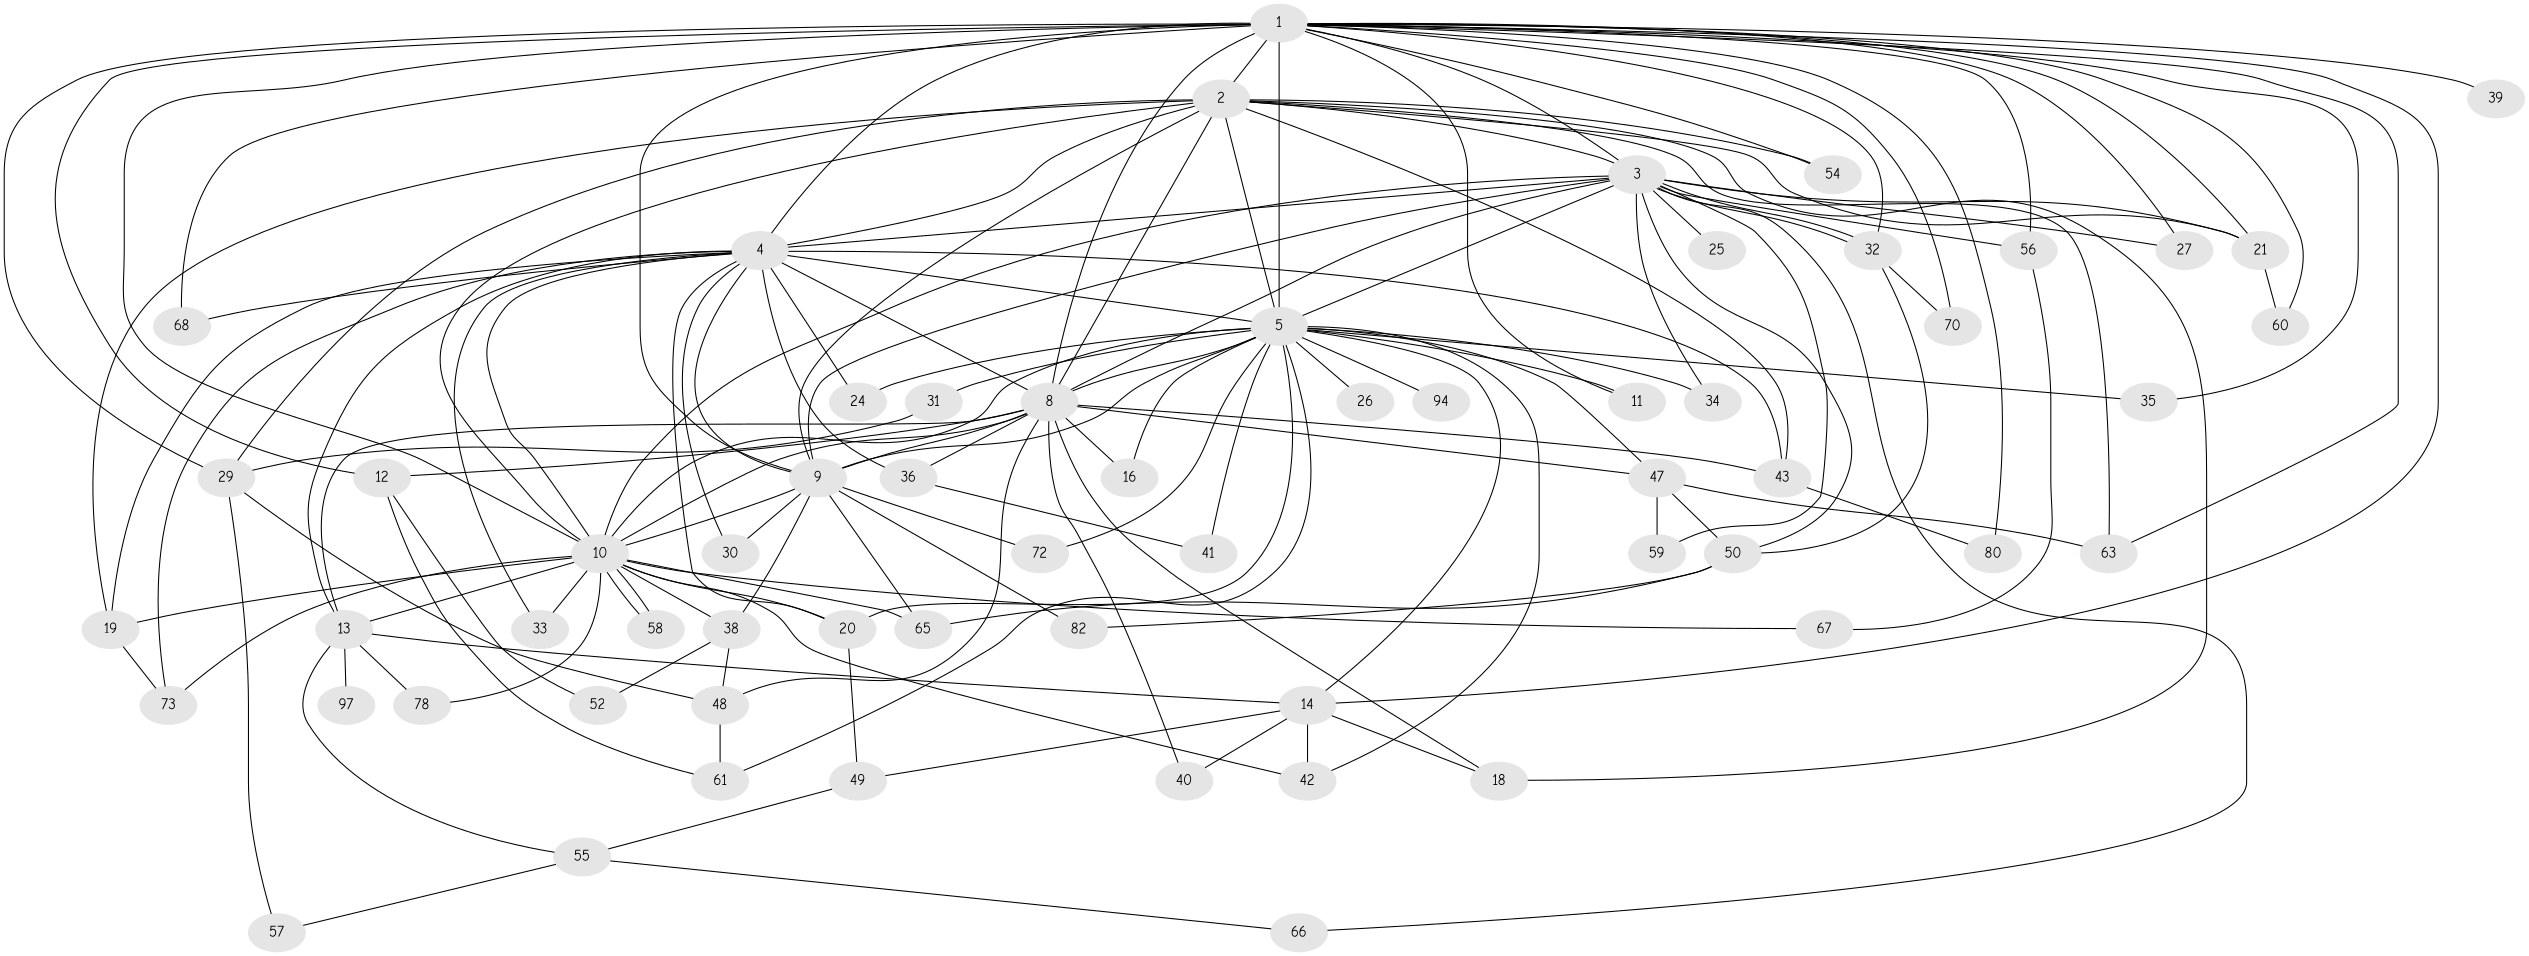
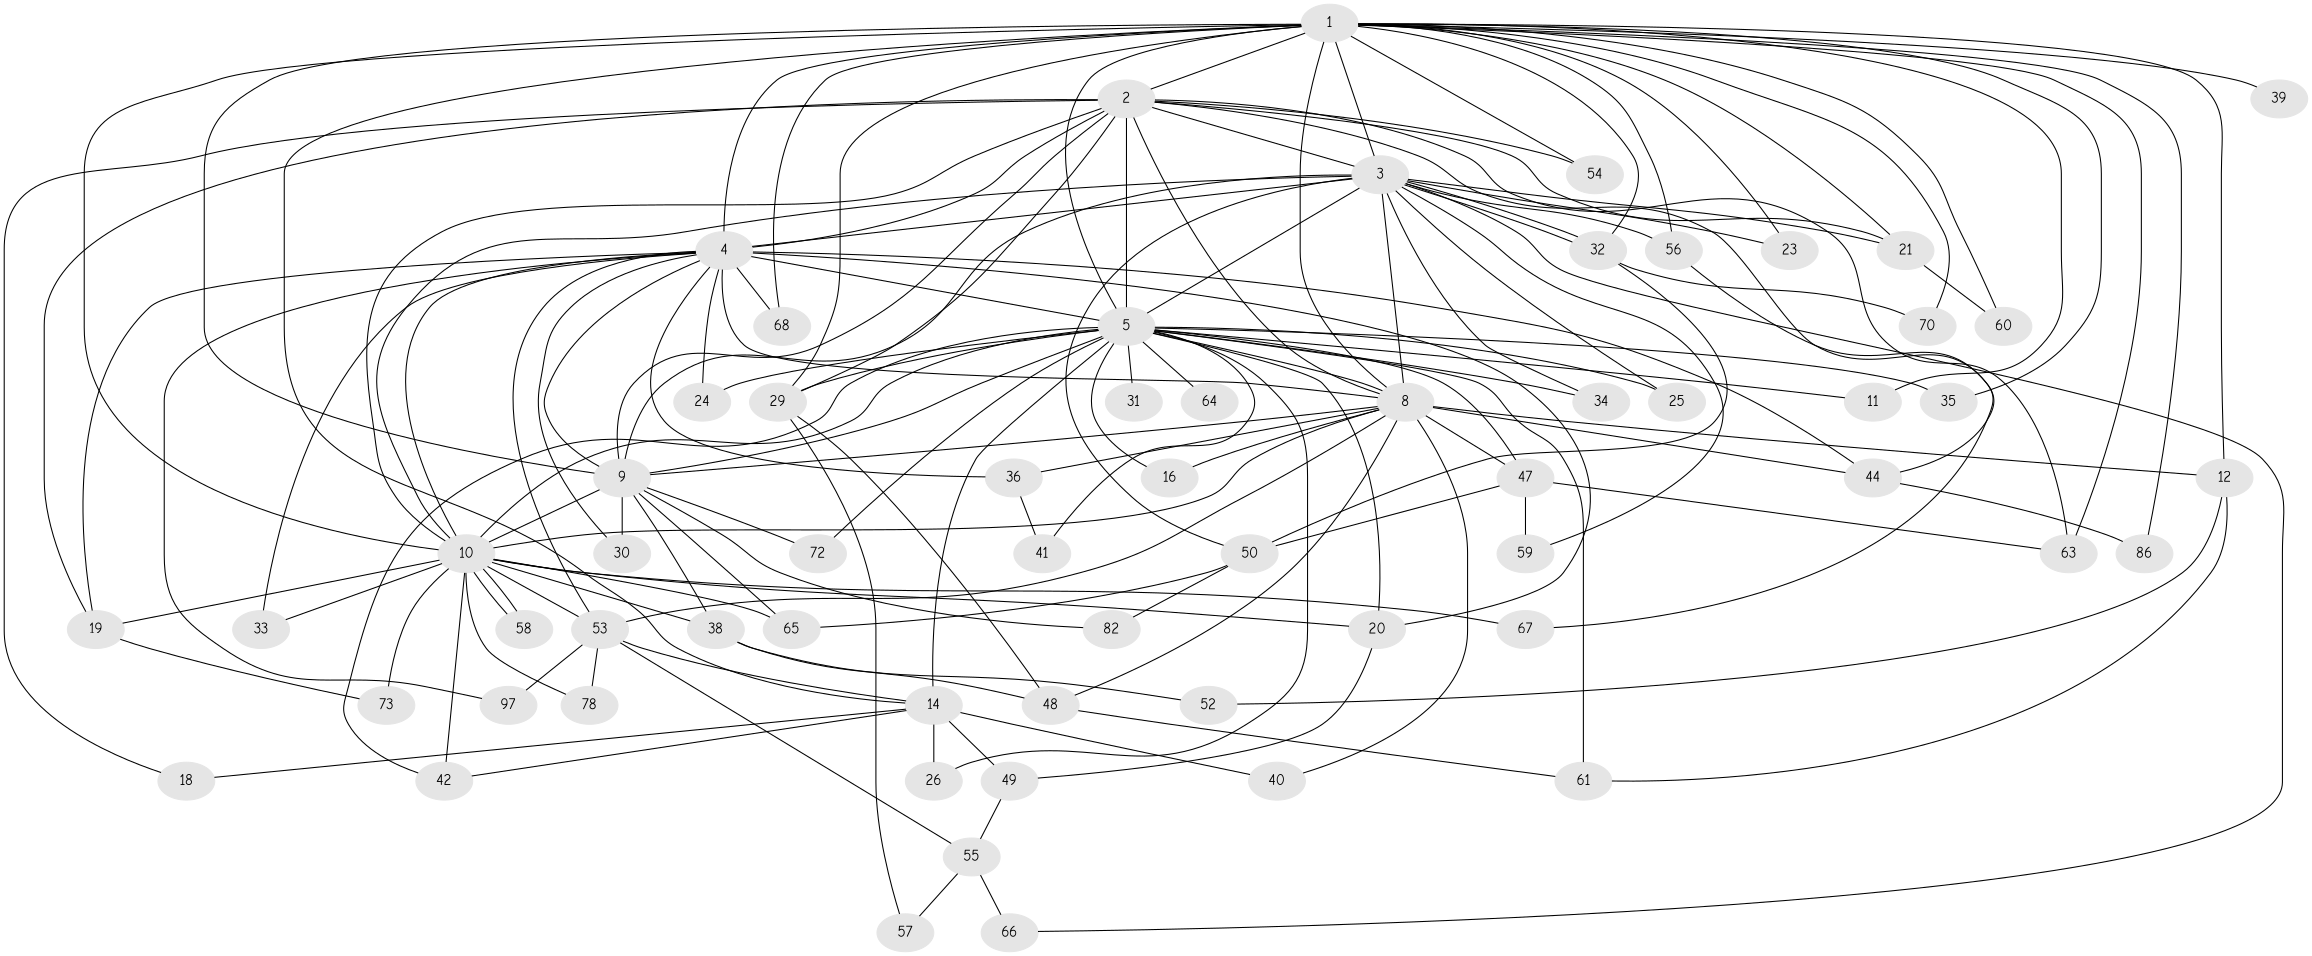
node "27": label "27" -> "23"
edge "4" -- "73": now "4" -- "97"
edge "5" -- "25": added
node "94": label "94" -> "64"
edge "31" -- "29": now "5" -- "29"
node "43": label "43" -> "44"
node "80": label "80" -> "86"
edge "8" -- "18": removed
node "13": label "13" -> "53"
edge "14" -- "26": added
